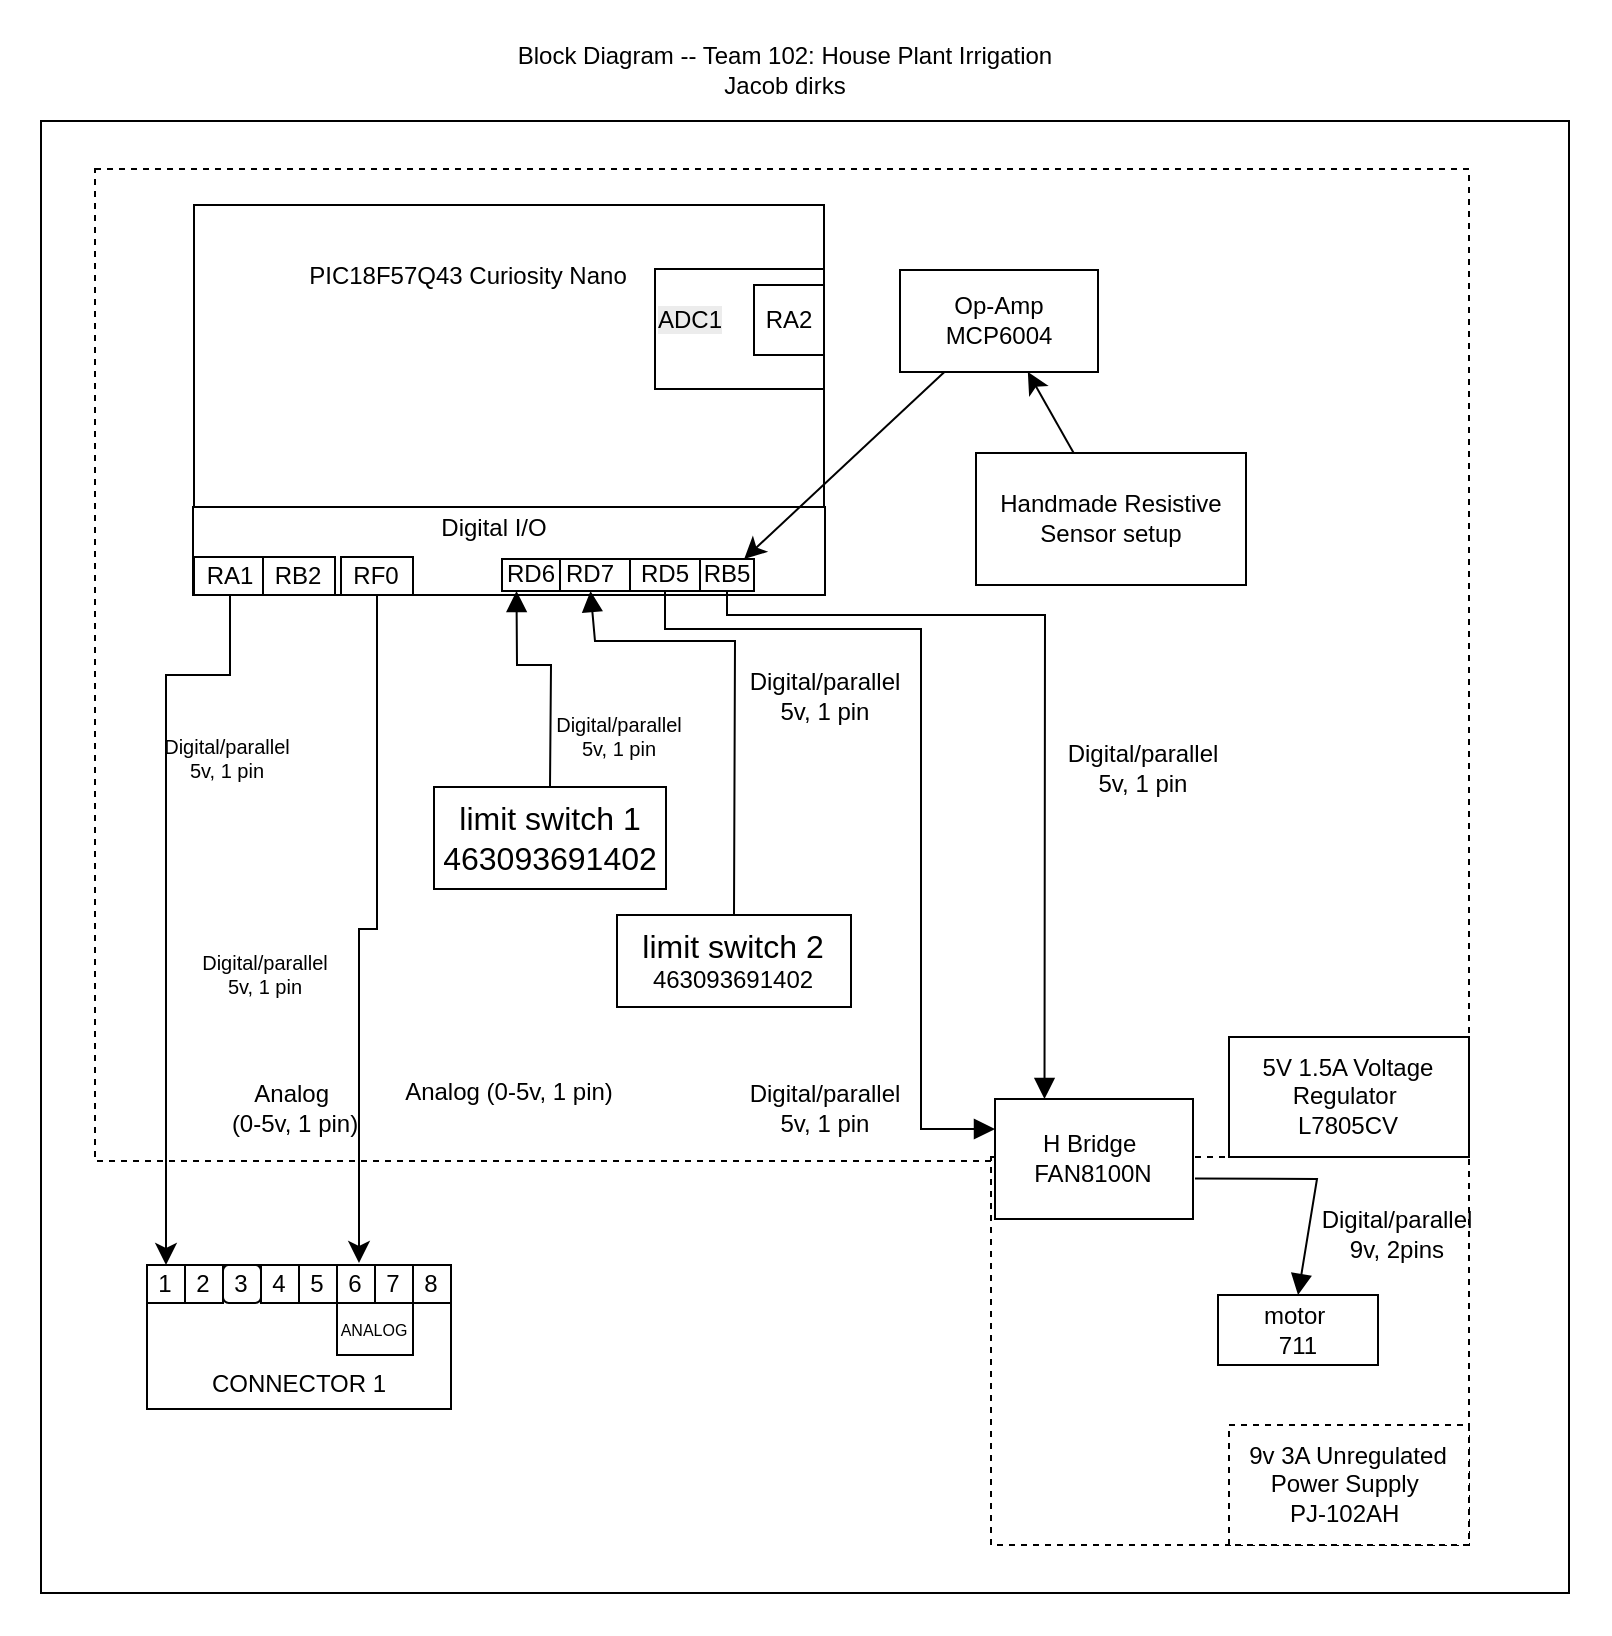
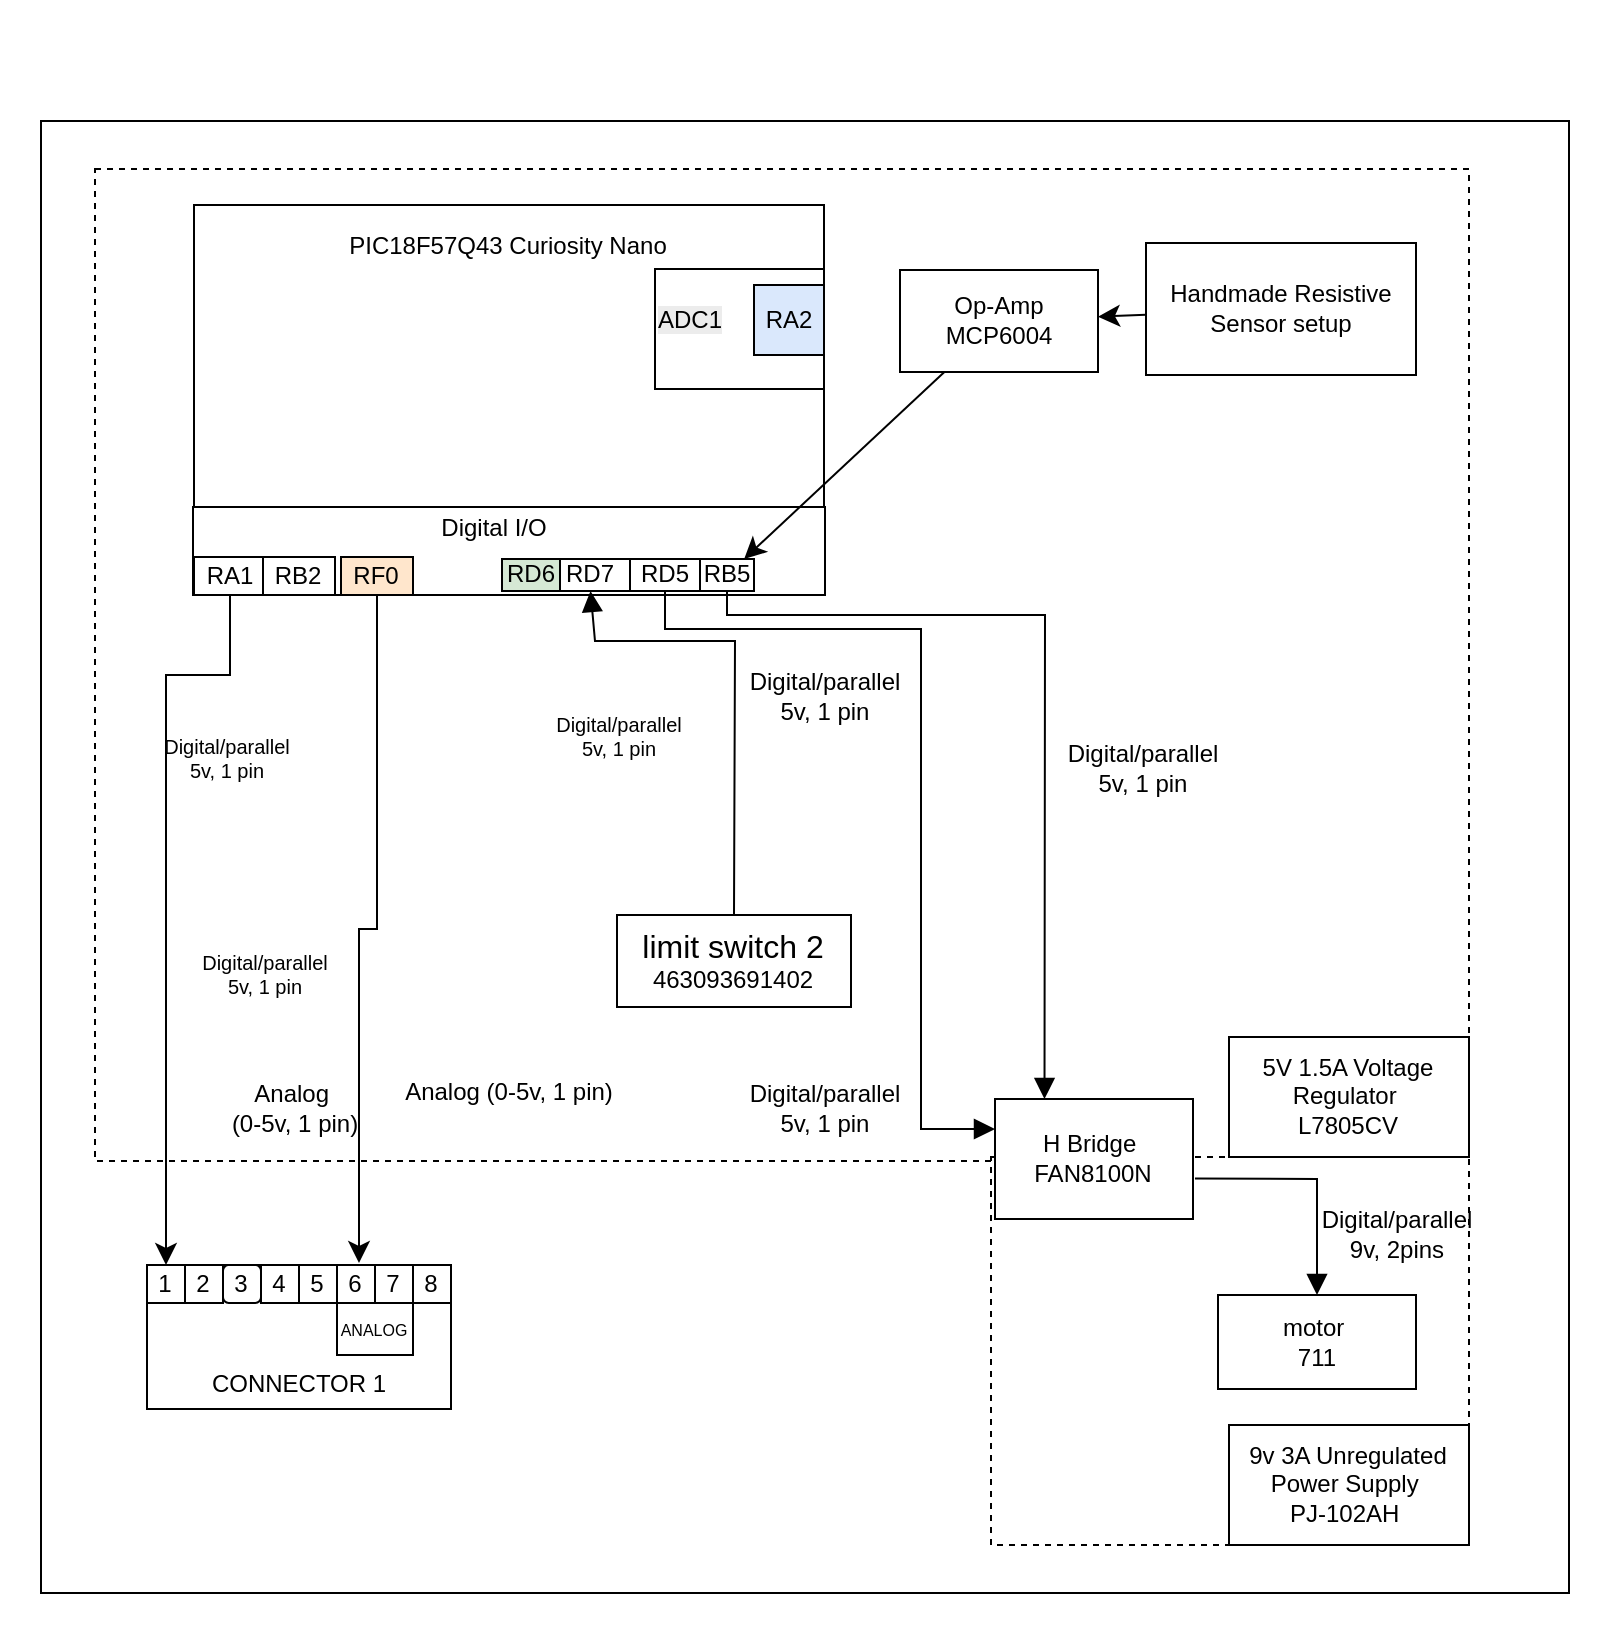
node "Block Diagram -- Team 102: House Plant Irrigation Jacob dirks": removed
node "PIC18F57Q43 Curiosity Nano": moved (469, 276) -> (509, 246)
node "RA2": fillcolor #ffffff -> #dae8fc
node "Handmade Resistive Sensor setup": moved (1111, 519) -> (1281, 309)
node "RD6": fillcolor #ffffff -> #d5e8d4
node "RF0": fillcolor #ffffff -> #ffe6cc
edge "limit switch 1 463093691402" -> "RD6": removed
node "limit switch 1 463093691402": removed
node "motor 711": size 160x70 -> 198x94
node "9v 3A Unregulated Power Supply PJ-102AH": style dashed -> solid
